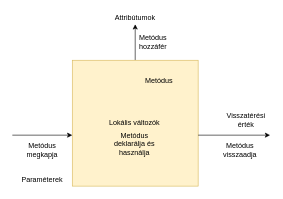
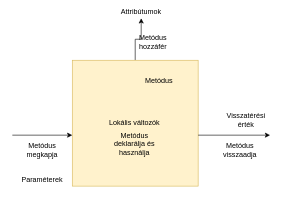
node "Attribútumok": moved (135, 18) -> (141, 12)
